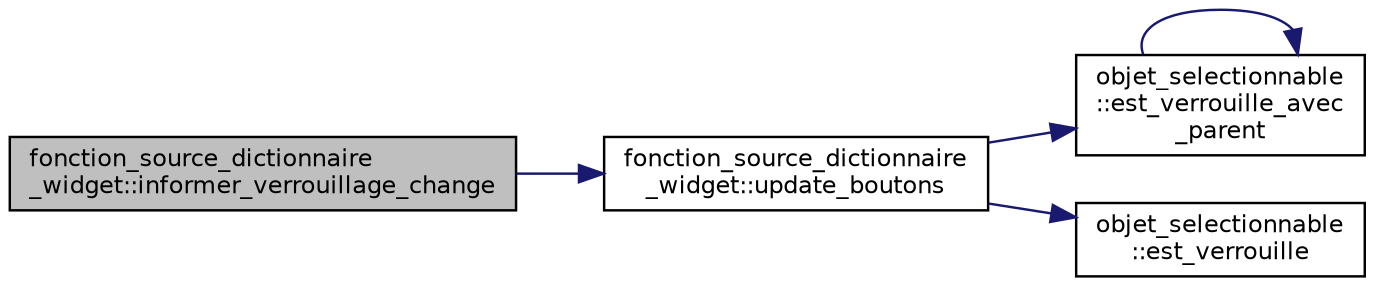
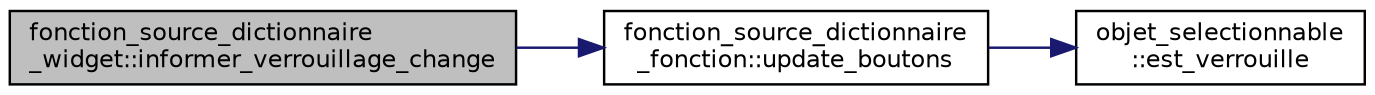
node "objet_selectionnable ::est_verrouille_avec _parent": removed
node "fonction_source_dictionnaire _widget::update_boutons": label "fonction_source_dictionnaire _widget::update_boutons" -> "fonction_source_dictionnaire _fonction::update_boutons"
